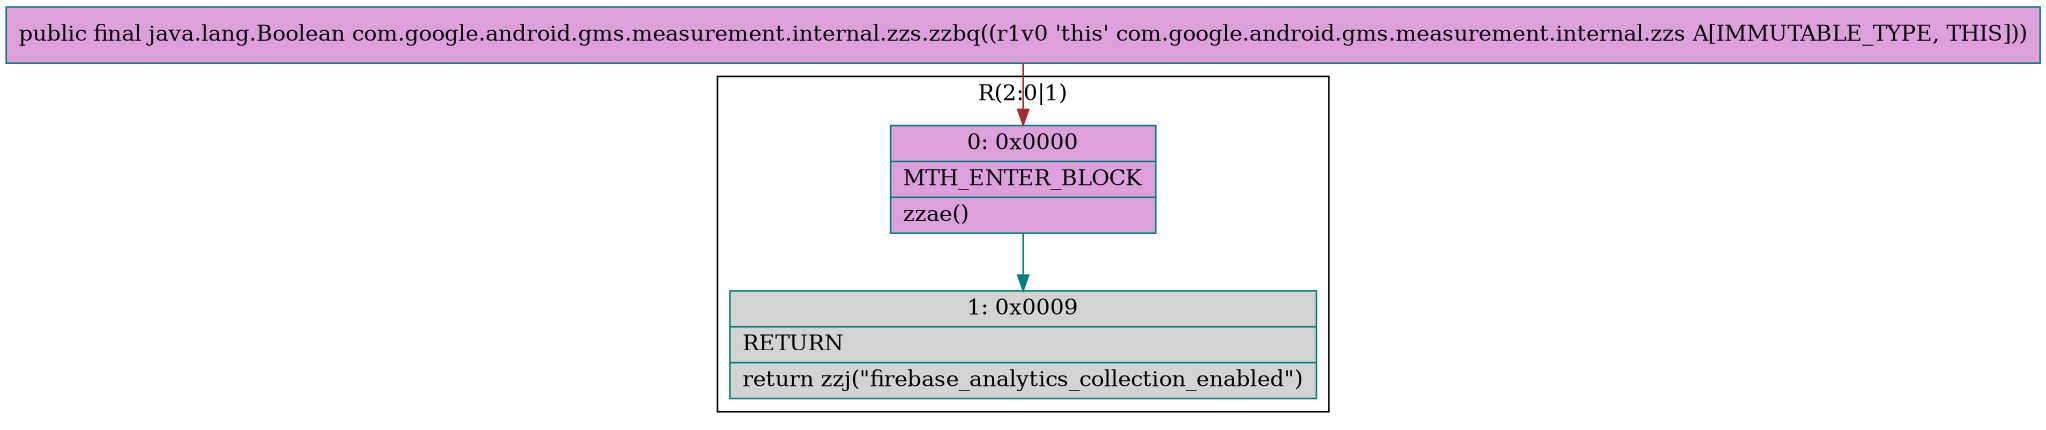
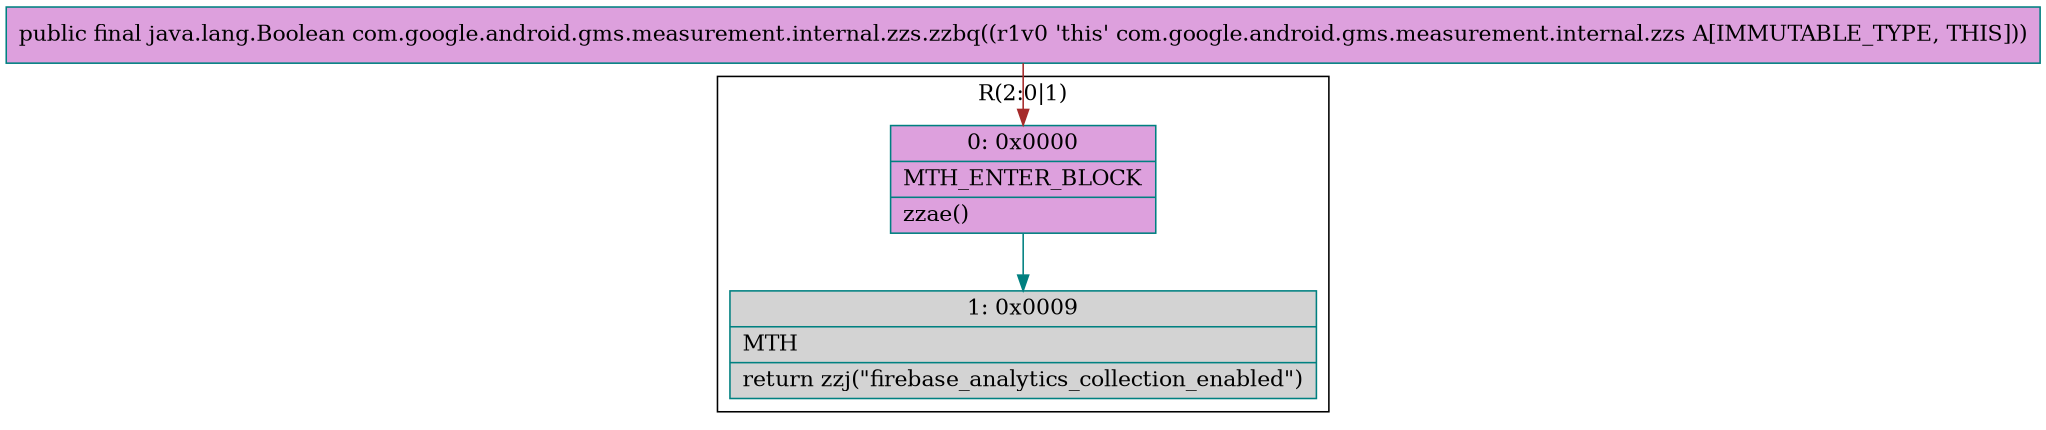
node "1: 0x0009": text "RETURN" -> "MTH"
